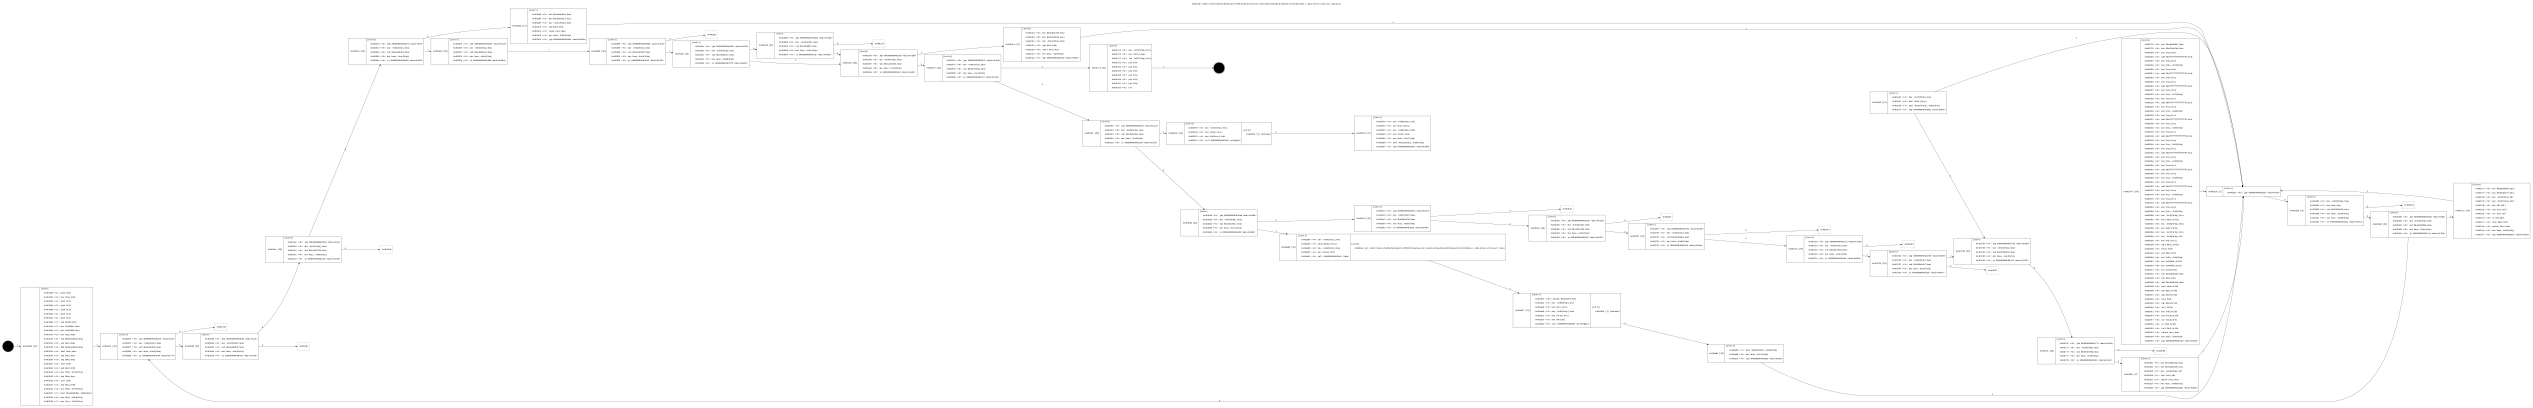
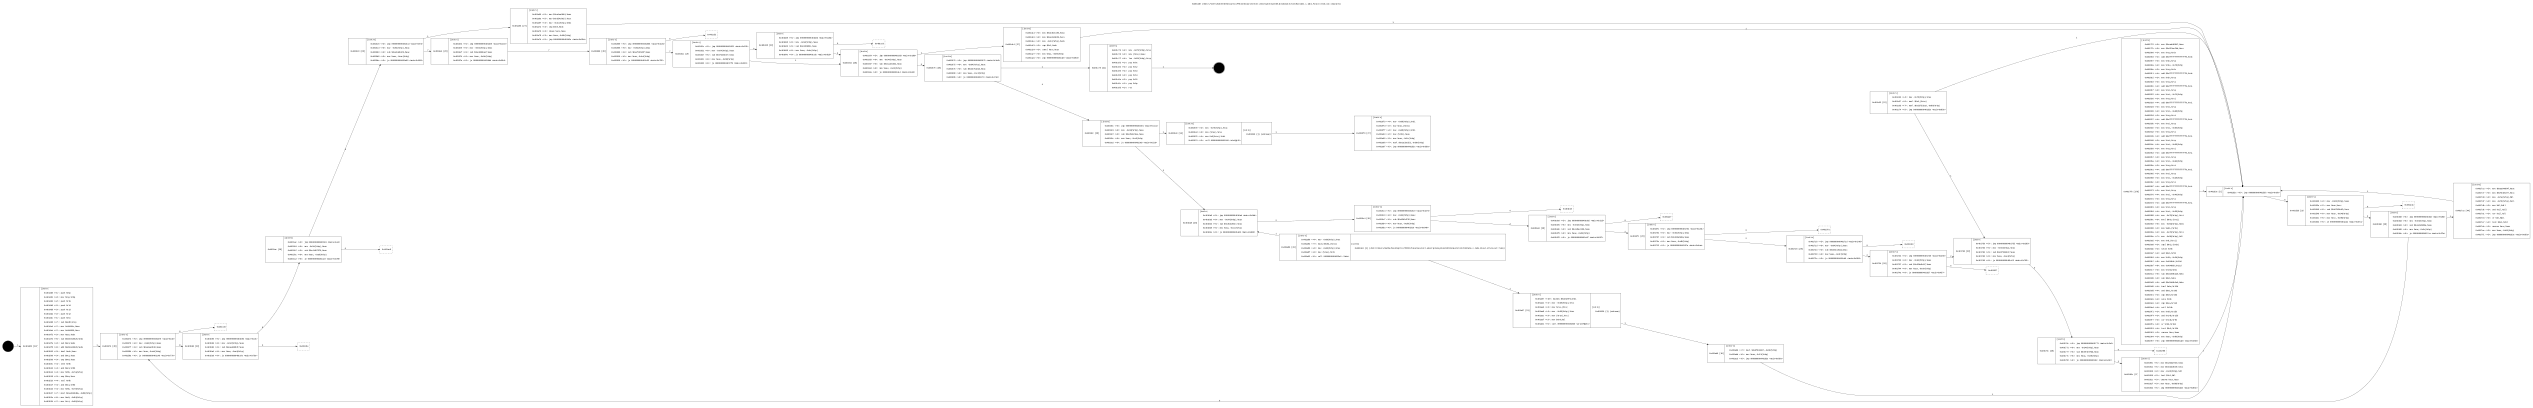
edge "0x4016a8 [28]" -> "0x401a80 [23]": reversed
